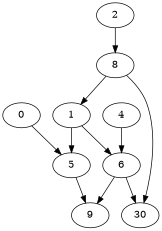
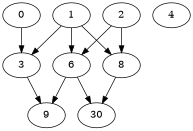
edge "8" -> "1": reversed
edge "4" -> "6": now "2" -> "6"
node "5": label "5" -> "3"
